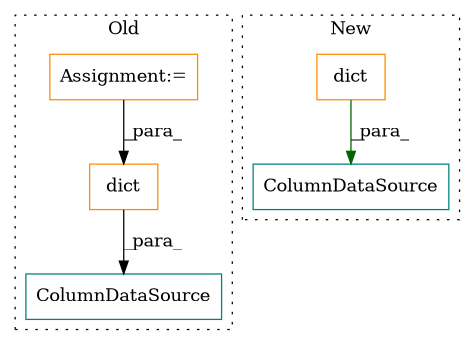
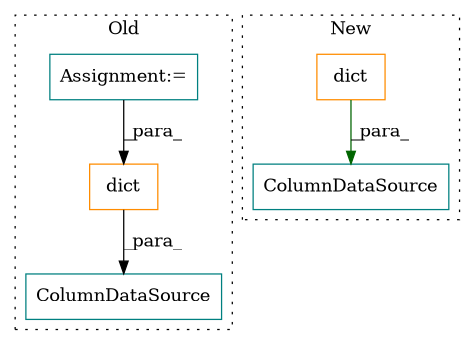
node "Assignment:=": color darkorange -> teal
